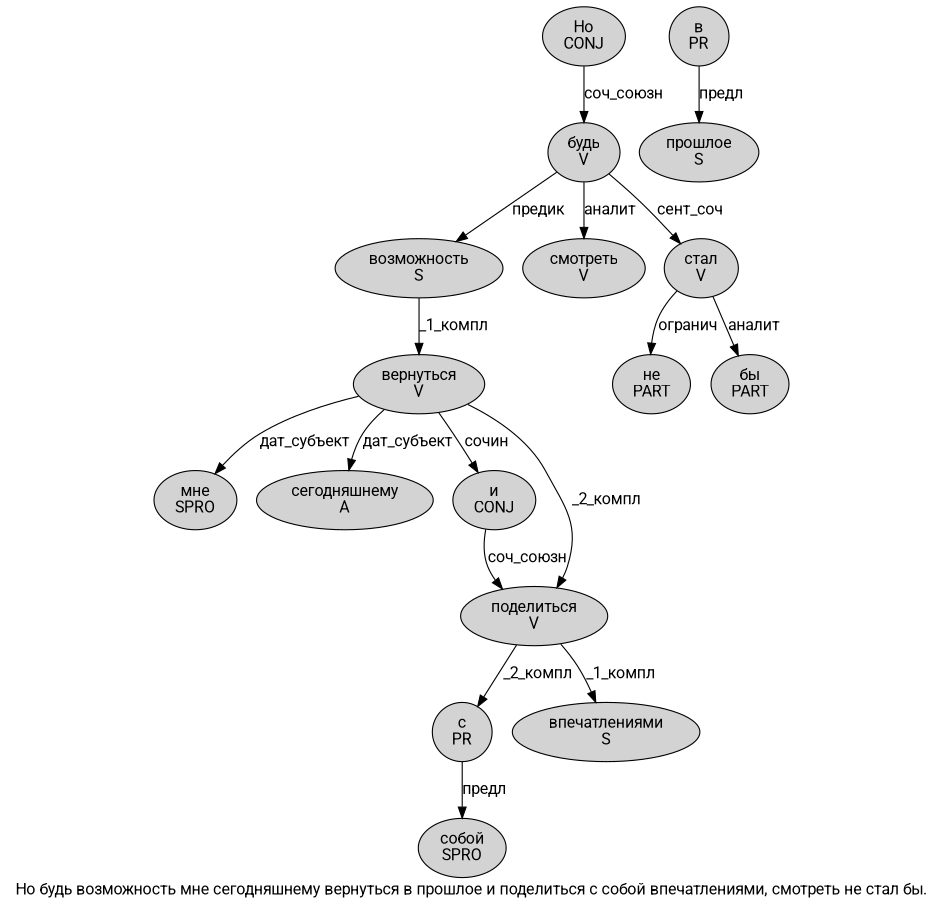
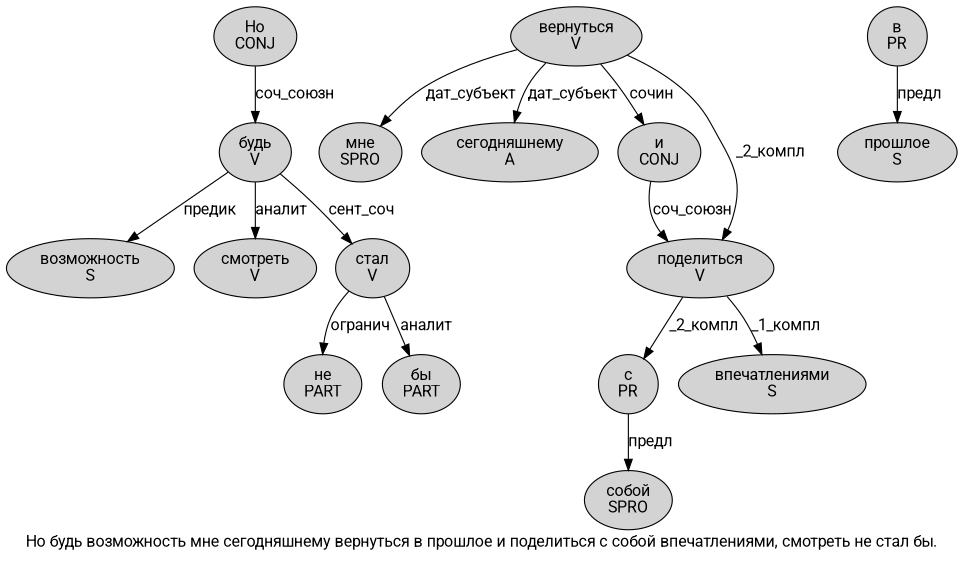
edge "возможность S" -> "вернуться V": removed, label "_1_компл"
